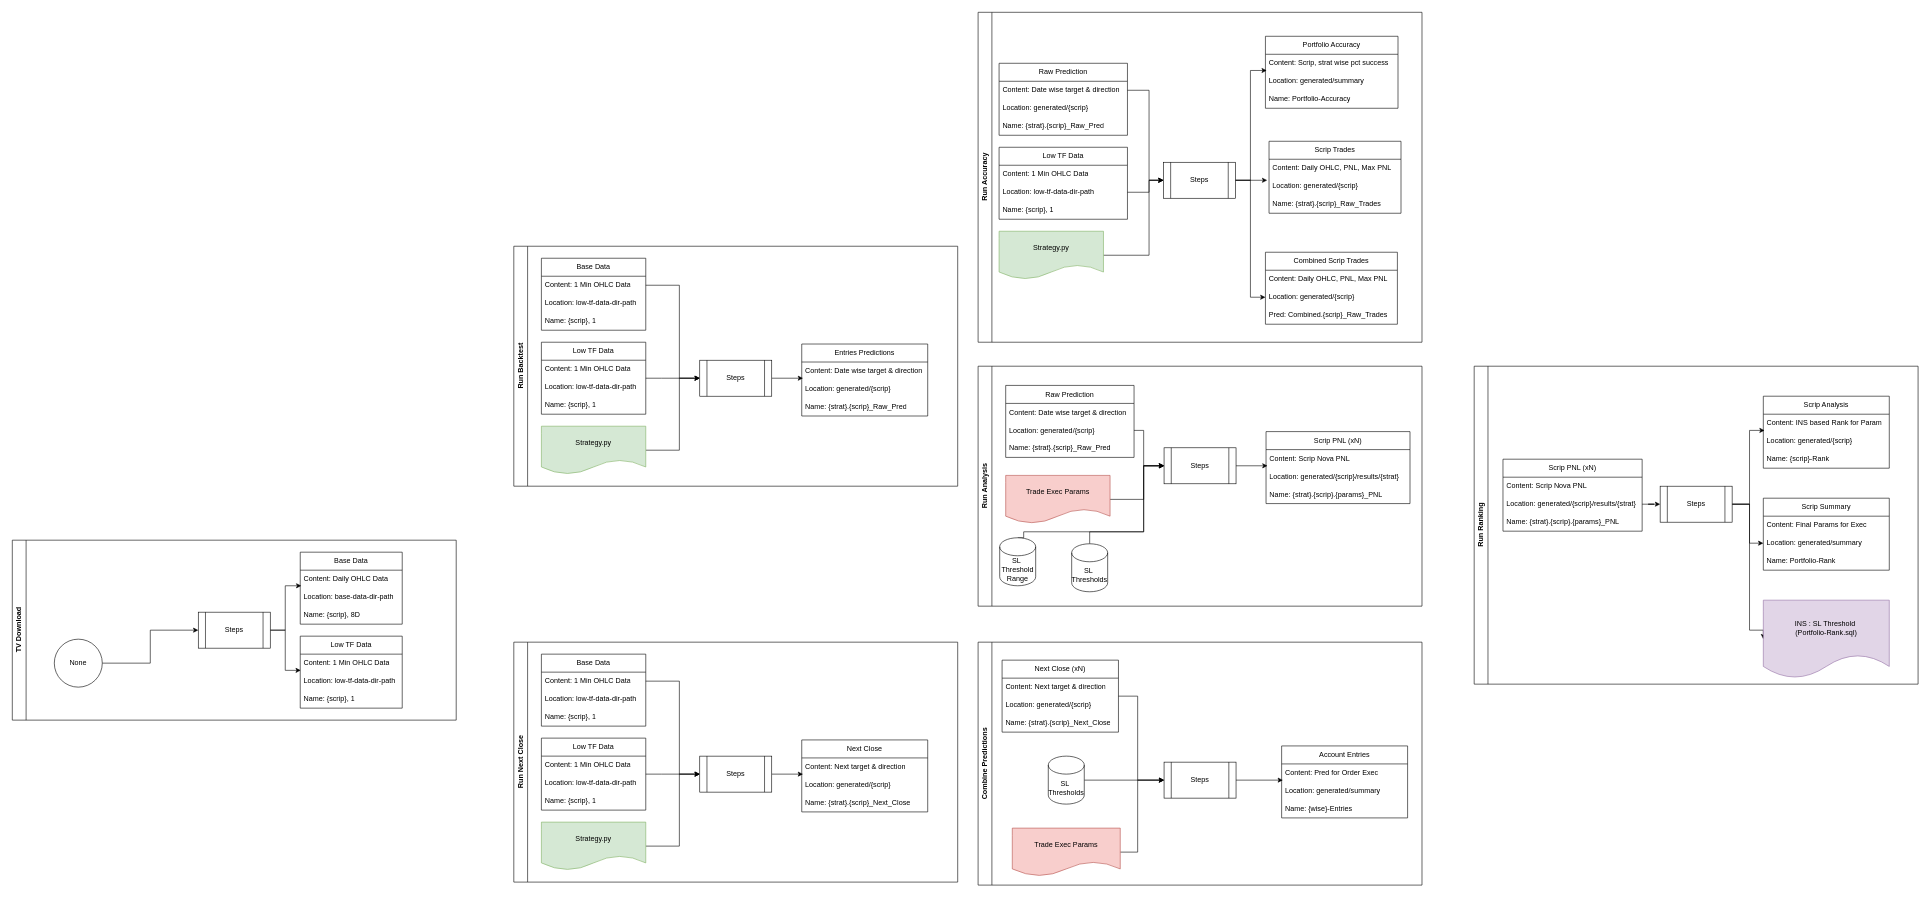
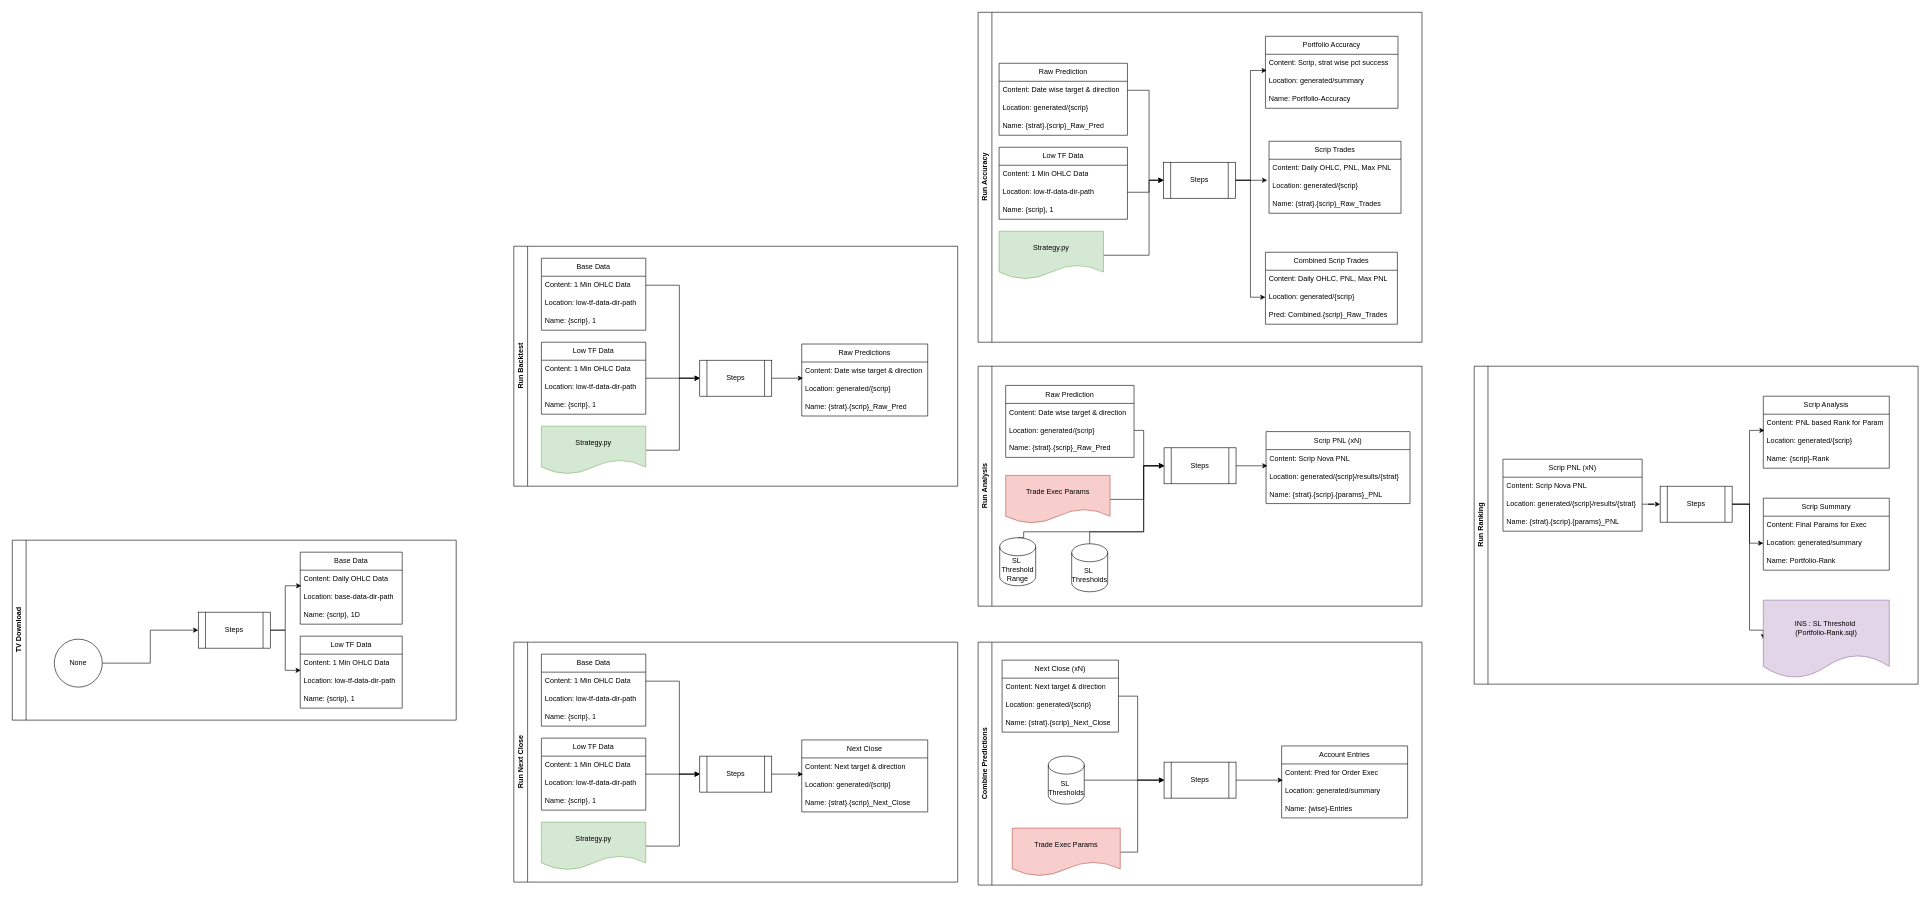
node "Entries Predictions": label "Entries Predictions" -> "Raw Predictions"
node "Content: INS based Rank for Param": label "Content: INS based Rank for Param" -> "Content: PNL based Rank for Param"
node "Name: {scrip}, 8D": label "Name: {scrip}, 8D" -> "Name: {scrip}, 1D"
